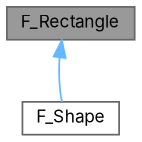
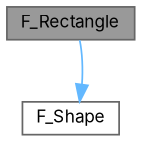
edge "F_Shape" -> "F_Rectangle": reversed
